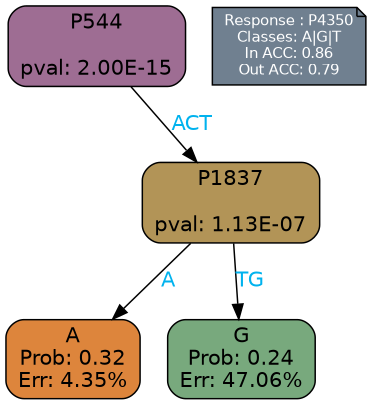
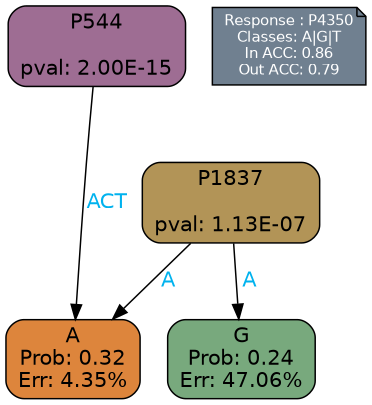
edge "P544 pval: 2.00E-15" -> "P1837 pval: 1.13E-07": now "P544 pval: 2.00E-15" -> "A Prob: 0.32 Err: 4.35%"
edge "P1837 pval: 1.13E-07" -> "G Prob: 0.24 Err: 47.06%": label "TG" -> "A"
